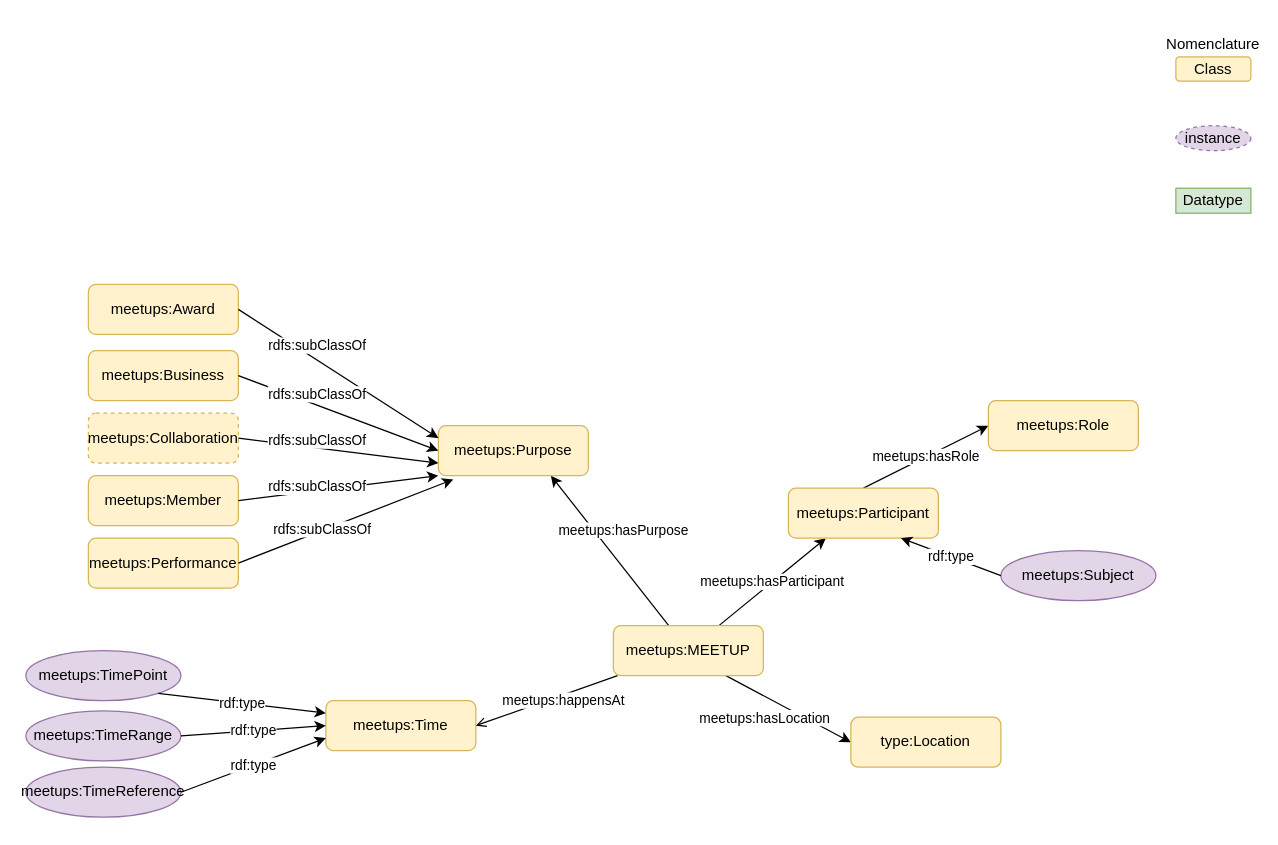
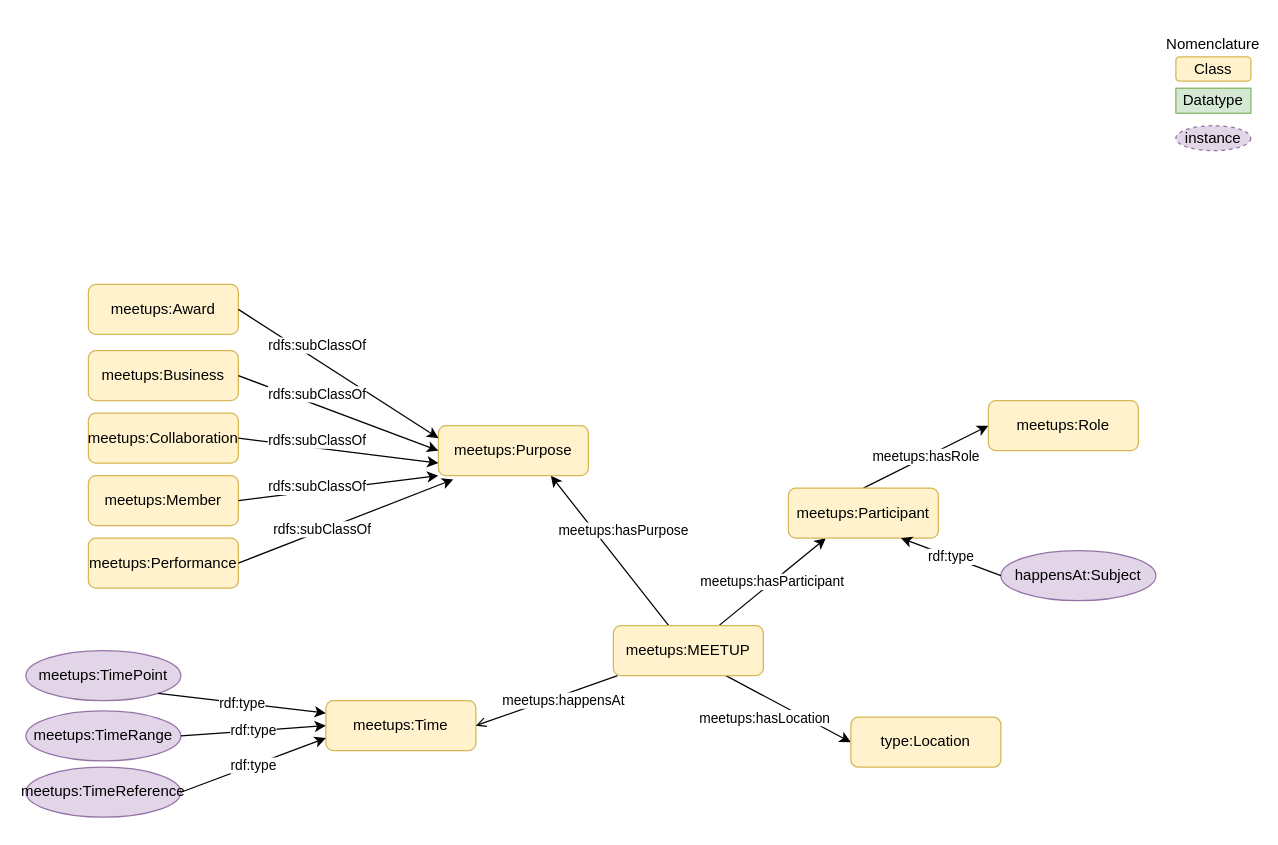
node "Datatype": moved (1213, 201) -> (1213, 101)
node "meetups:Collaboration": style dashed -> solid
node "meetups:Subject": label "meetups:Subject" -> "happensAt:Subject"
